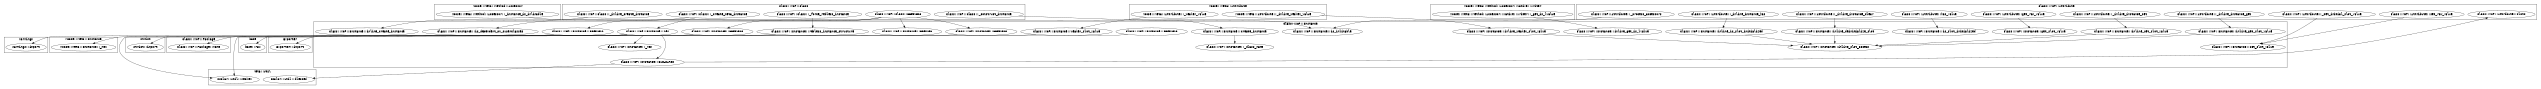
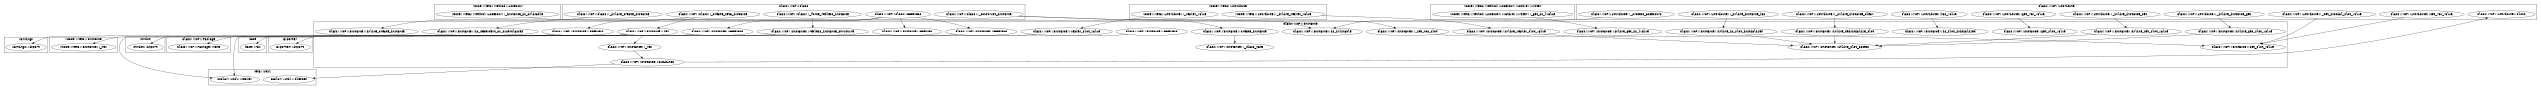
node "Class::MOP::Instance::_set_mop_slot": added
edge "Class::MOP::Instance::new" -> "Class::MOP::Instance::BUILDARGS": now "Class::MOP::Instance::_new" -> "Class::MOP::Instance::BUILDARGS"
